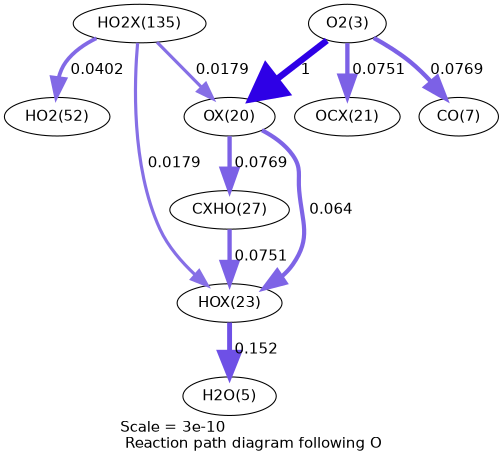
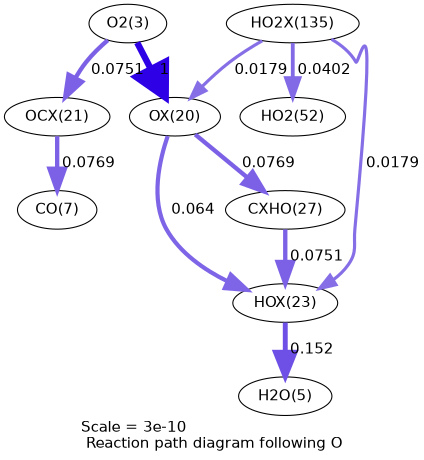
edge "O2(3)" -> "CO(7)": now "OCX(21)" -> "CO(7)"
